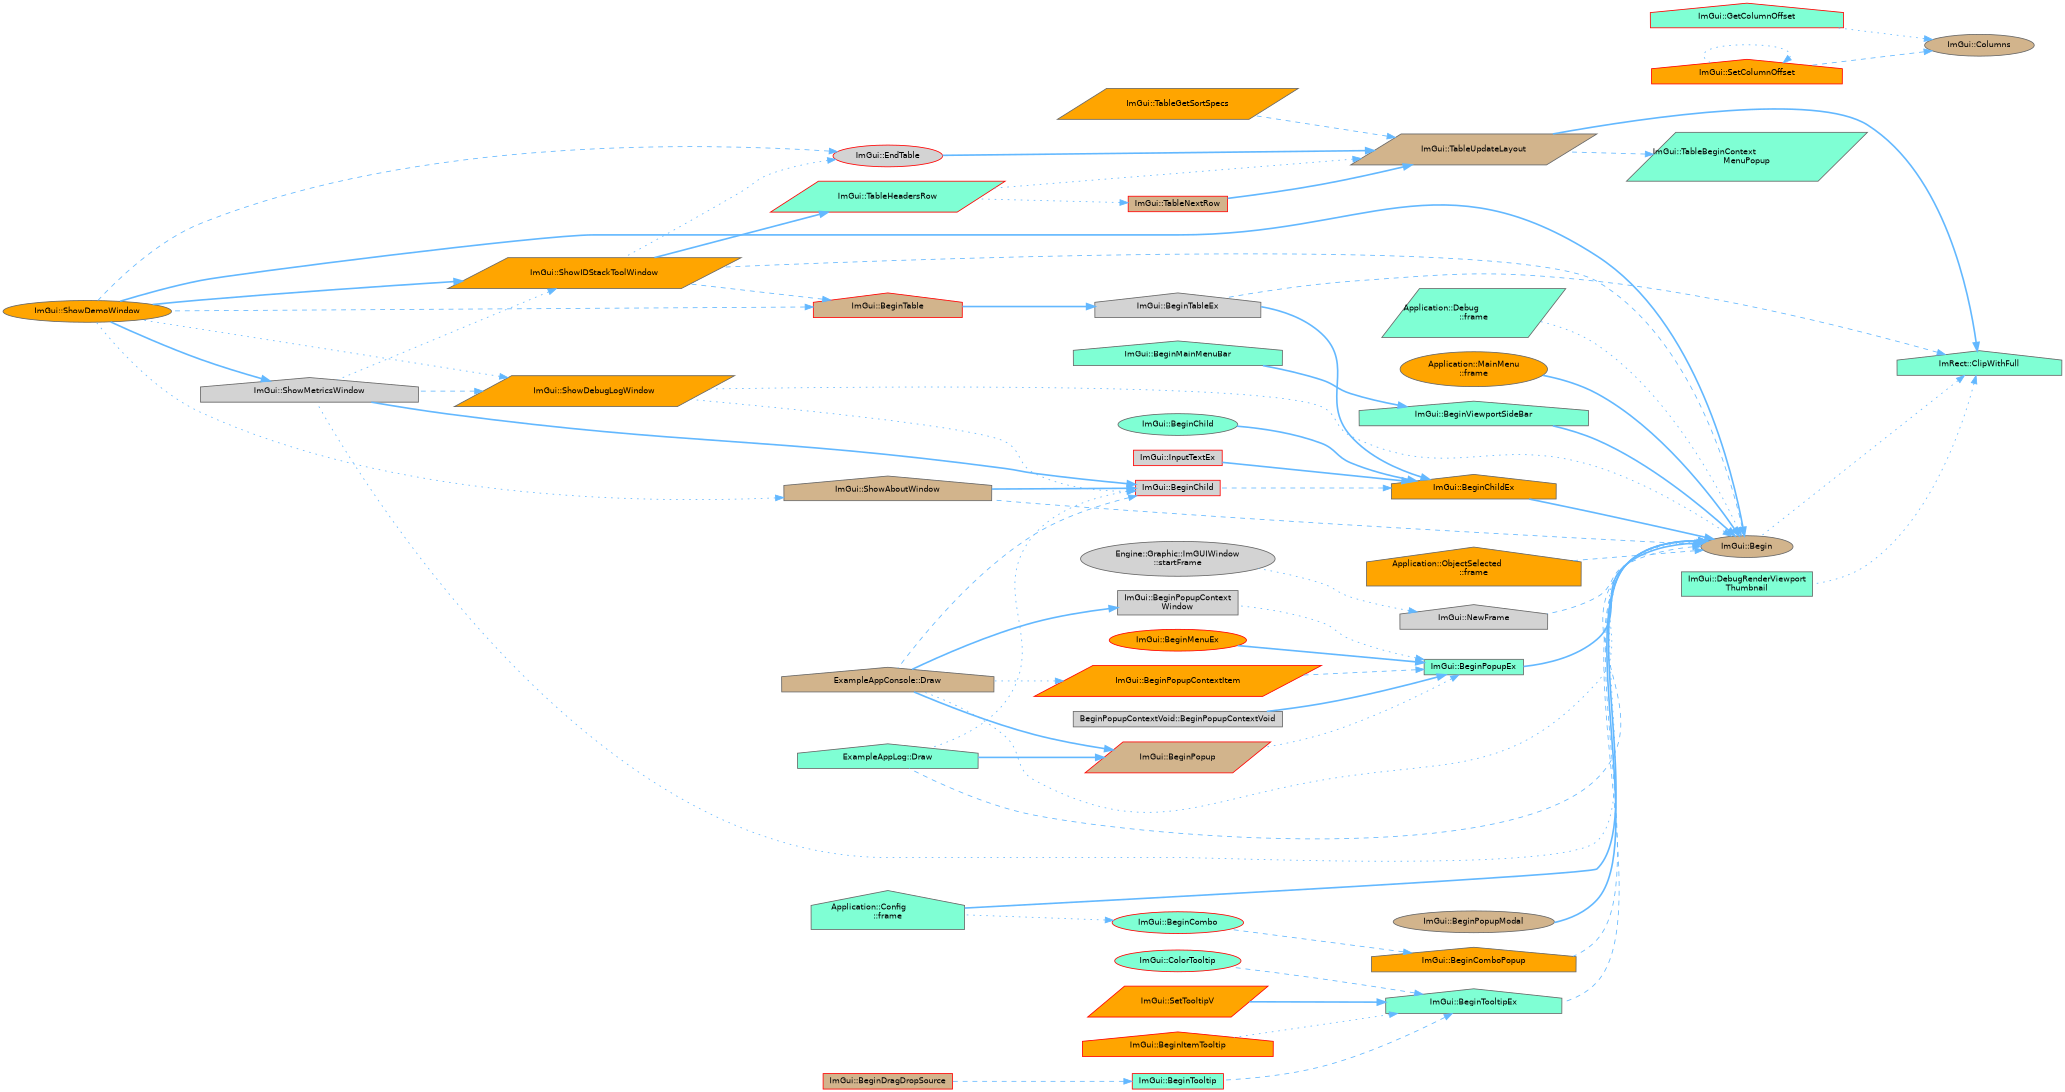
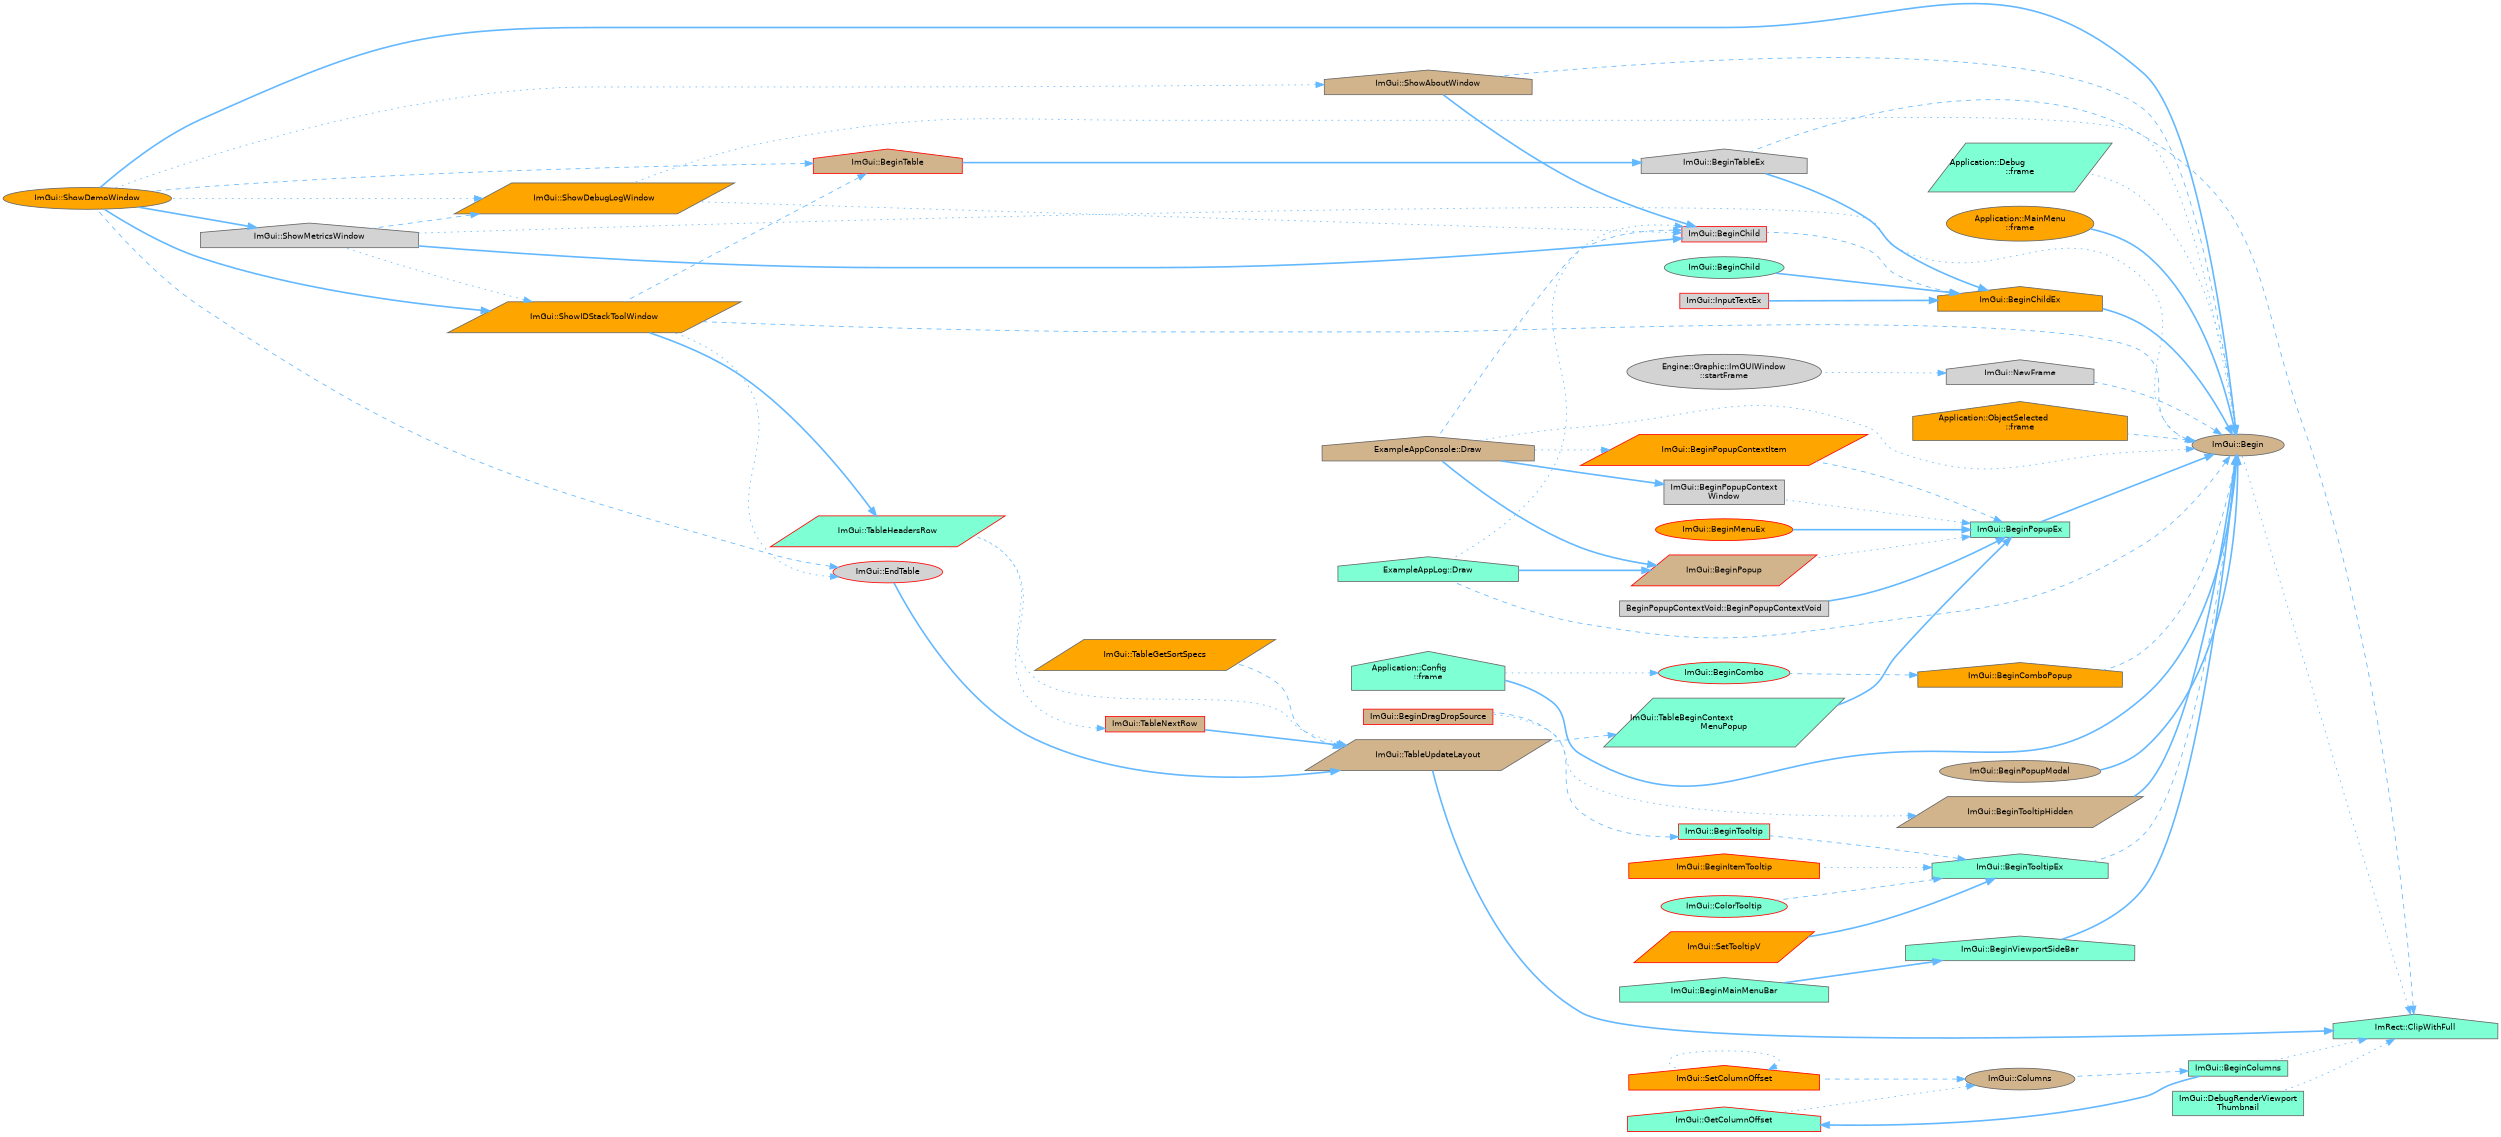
edge "ImGui::TableBeginContext MenuPopup" -> "ImGui::BeginPopupEx": added
node "ImGui::BeginTooltipHidden": added
node "ImGui::BeginColumns": added
